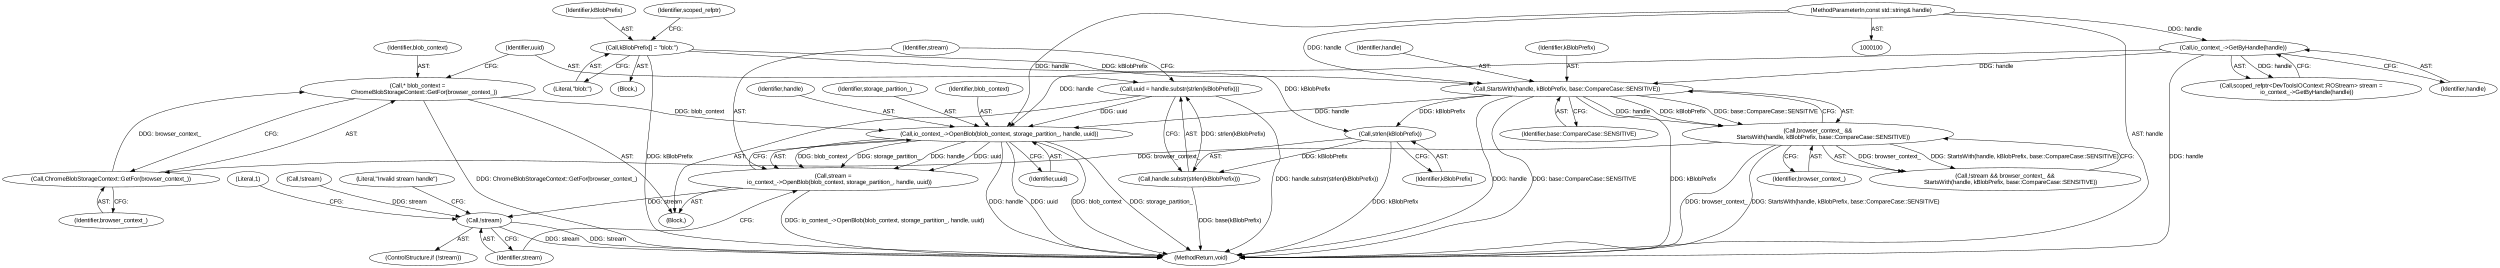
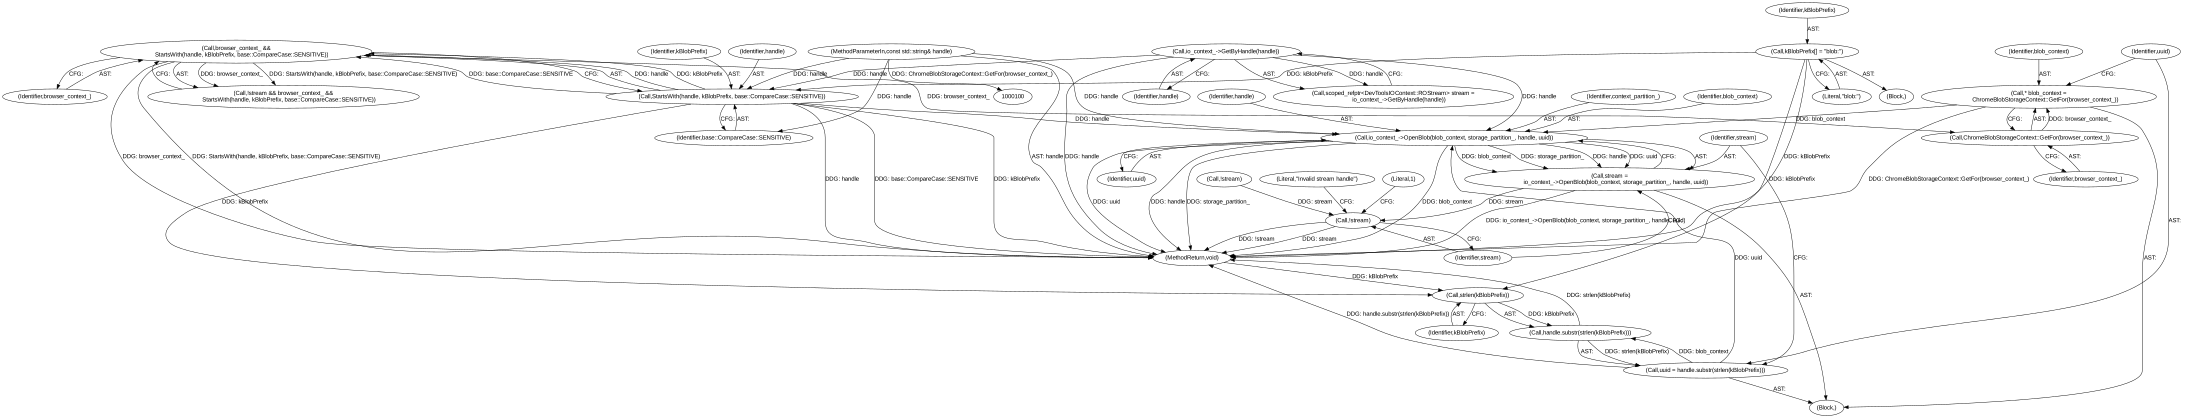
node "(Identifier,scoped_refptr)": removed
edge "(MethodParameterIn,const std::string& handle)" -> "(Call,io_context_->GetByHandle(handle))": now "(MethodParameterIn,const std::string& handle)" -> "(Identifier,base::CompareCase::SENSITIVE)"
edge "(MethodParameterIn,const std::string& handle)" -> "1000100": label "AST: " -> "DDG: ChromeBlobStorageContext::GetFor(browser_context_)"
node "(Identifier,storage_partition_)": label "(Identifier,storage_partition_)" -> "(Identifier,context_partition_)"
edge "(Call,uuid = handle.substr(strlen(kBlobPrefix)))" -> "(Call,handle.substr(strlen(kBlobPrefix)))": label "CFG: " -> "DDG: blob_context"
edge "(Call,handle.substr(strlen(kBlobPrefix)))" -> "(MethodReturn,void)": label "DDG: base(kBlobPrefix)" -> "DDG: strlen(kBlobPrefix)"
edge "(Call,strlen(kBlobPrefix))" -> "(MethodReturn,void)": reversed
node "(ControlStructure,if (!stream))": removed
